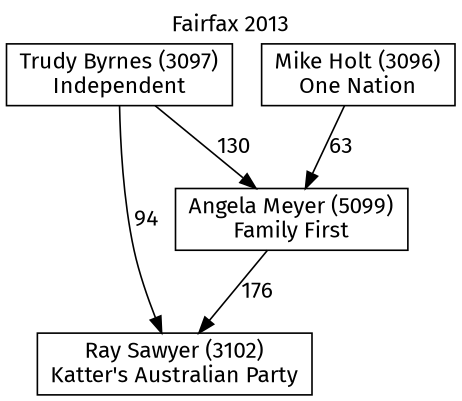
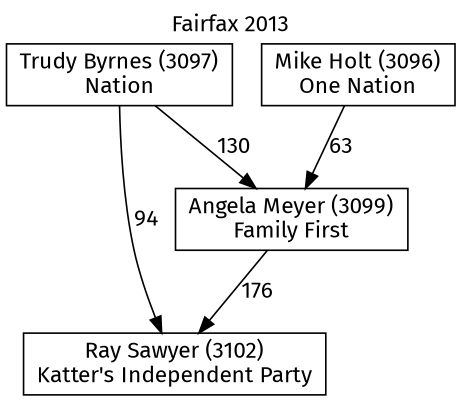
node "Trudy Byrnes (3097) Independent": label "Trudy Byrnes (3097) Independent" -> "Trudy Byrnes (3097) Nation"
node "Angela Meyer (5099) Family First": label "Angela Meyer (5099) Family First" -> "Angela Meyer (3099) Family First"
node "Ray Sawyer (3102) Katter's Australian Party": label "Ray Sawyer (3102) Katter's Australian Party" -> "Ray Sawyer (3102) Katter's Independent Party"
